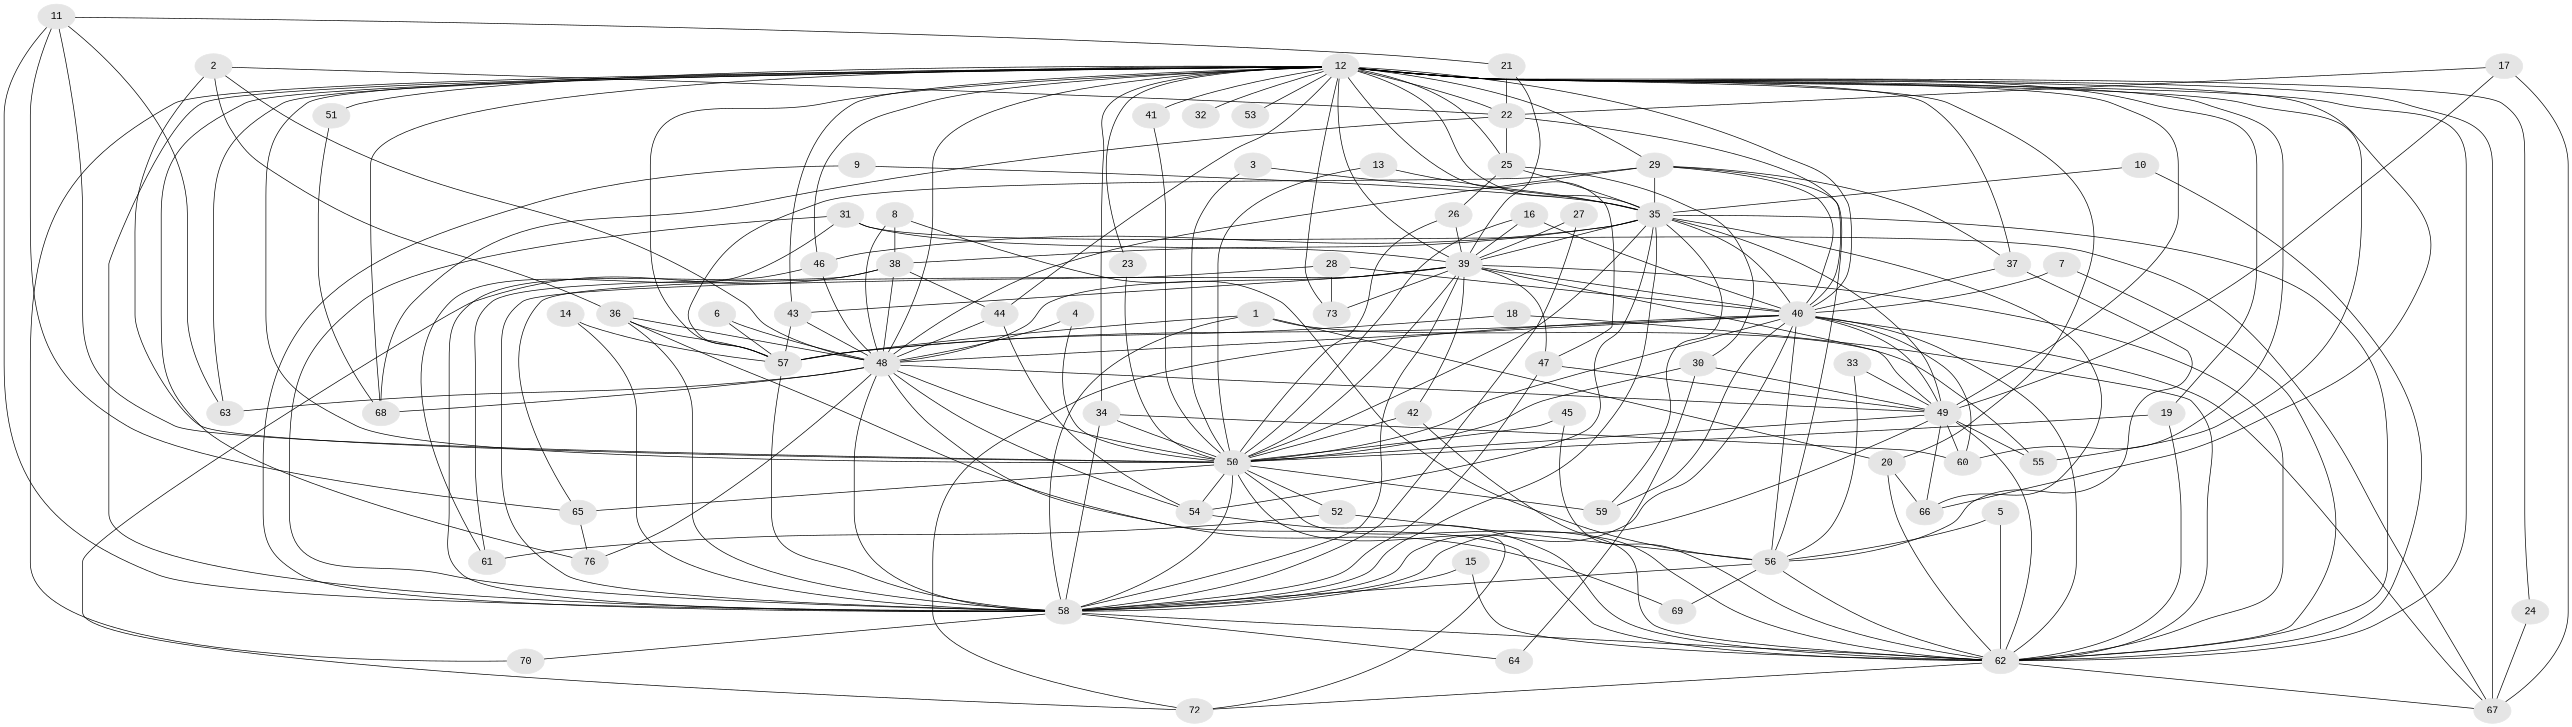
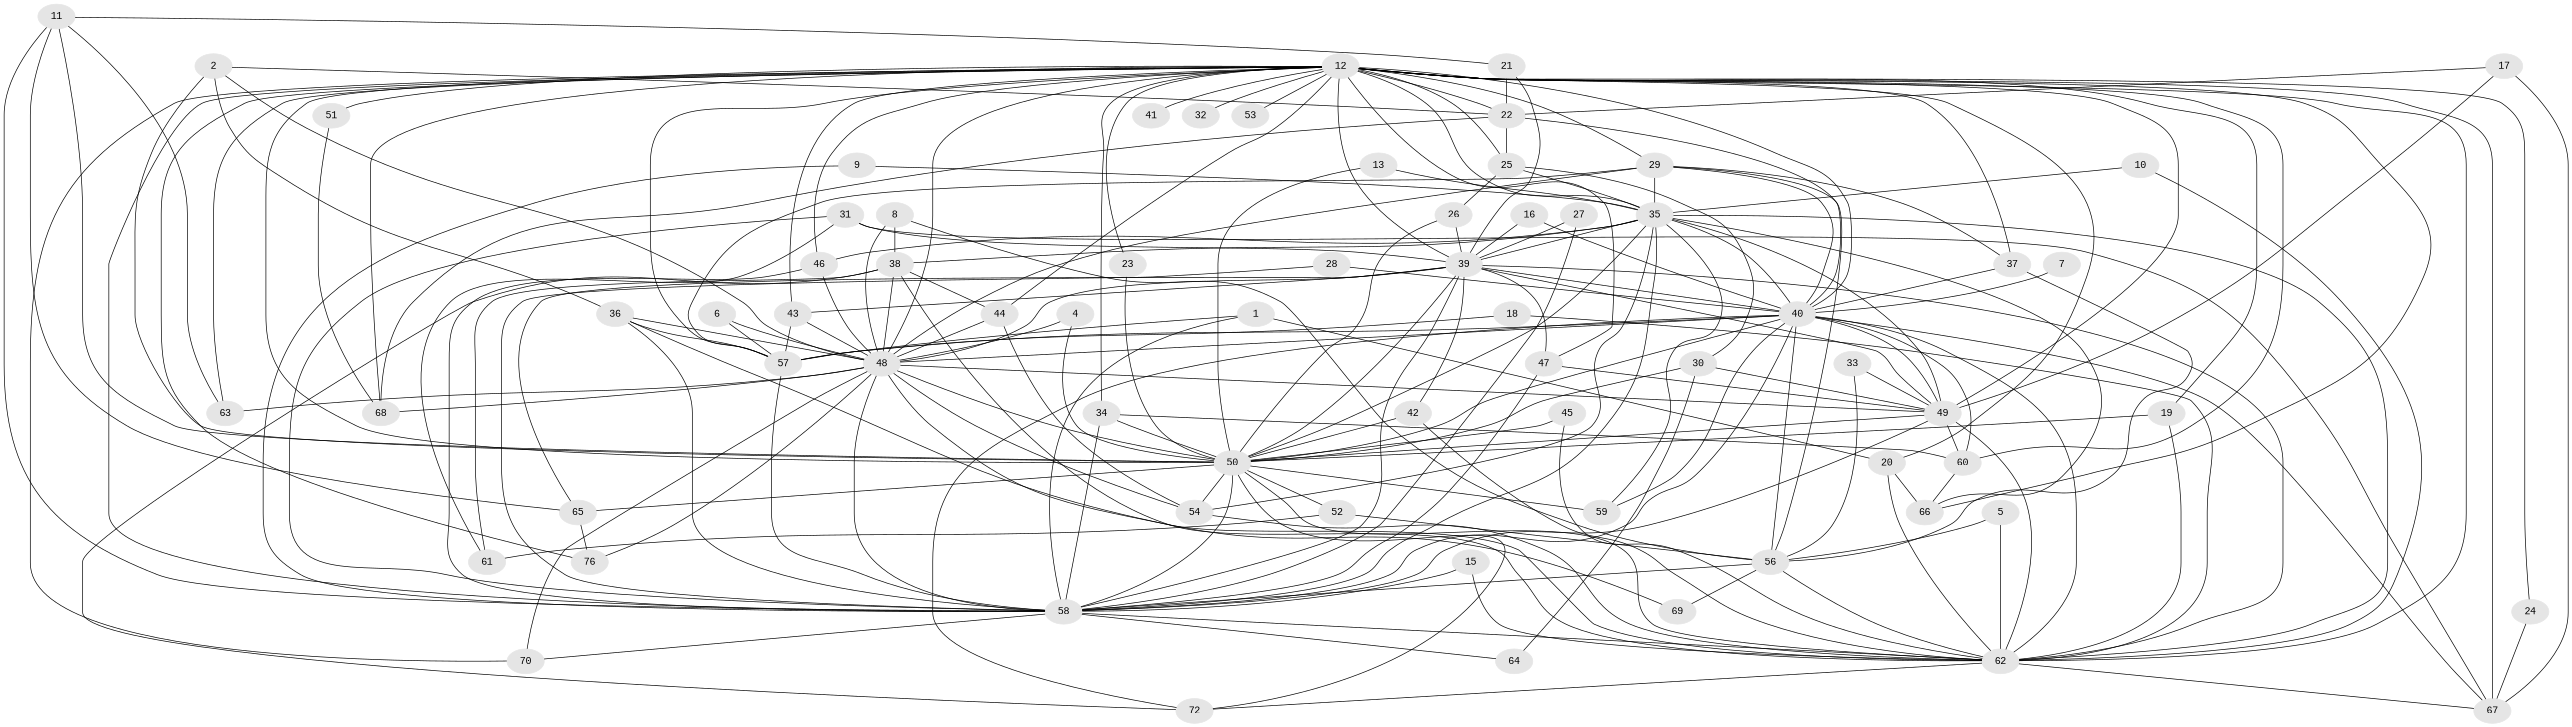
node "3": removed
edge "41" -- "50": removed
node "14": removed
node "73": removed
edge "16" -- "50": removed
edge "49" -- "66": now "60" -- "66"
node "55": removed
edge "48" -- "70": added
edge "7" -- "62": now "38" -- "62"
